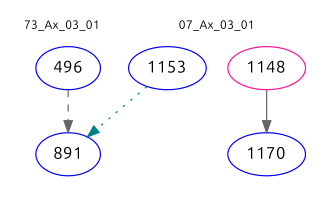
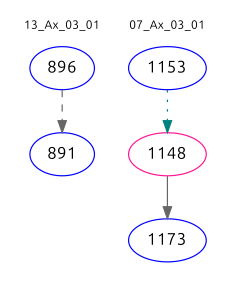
cluster "73_Ax_03_01": label "73_Ax_03_01" -> "13_Ax_03_01"
node "496": label "496" -> "896"
edge "1153" -> "891": now "1153" -> "1148"
node "1170": label "1170" -> "1173"
